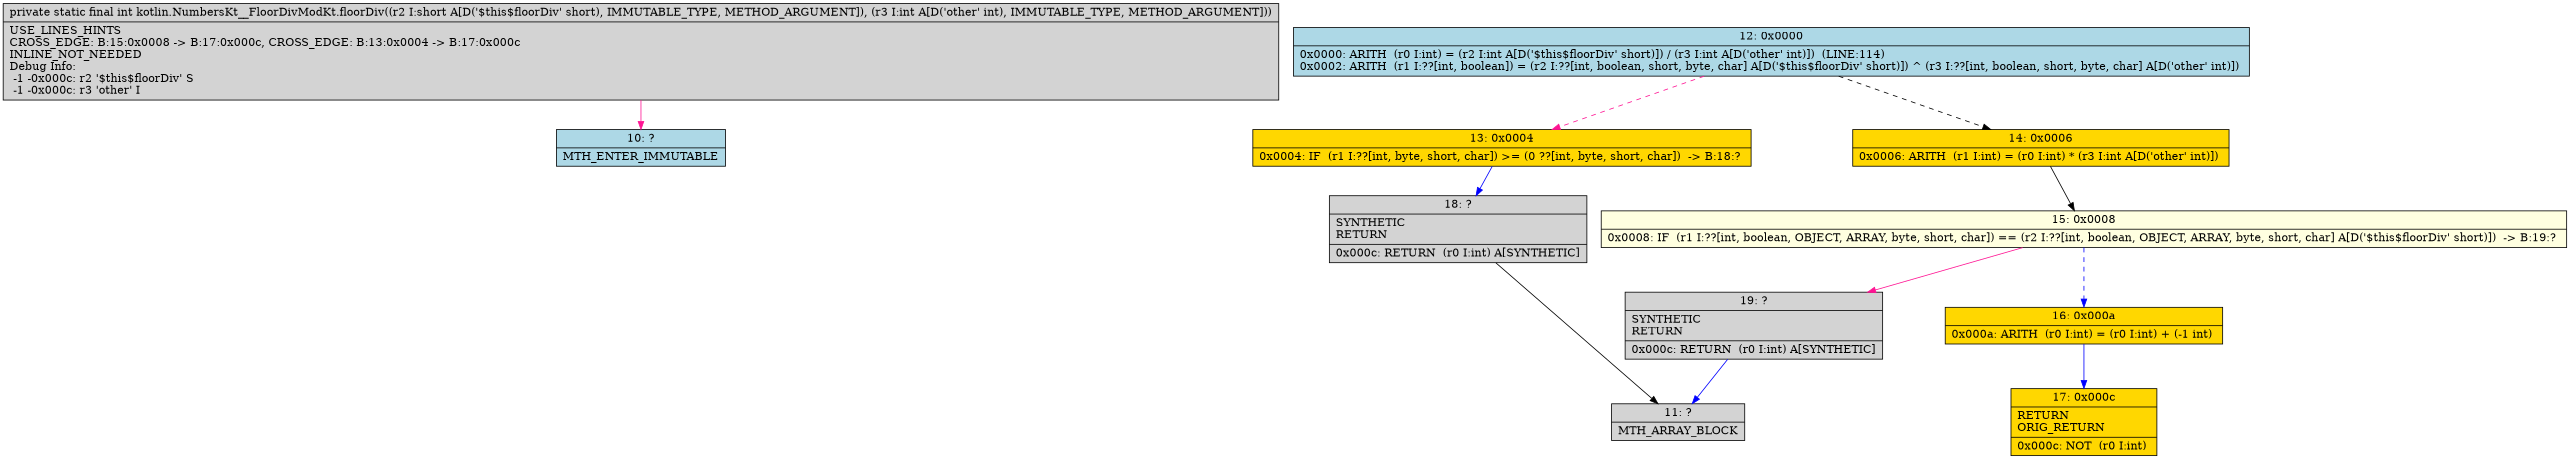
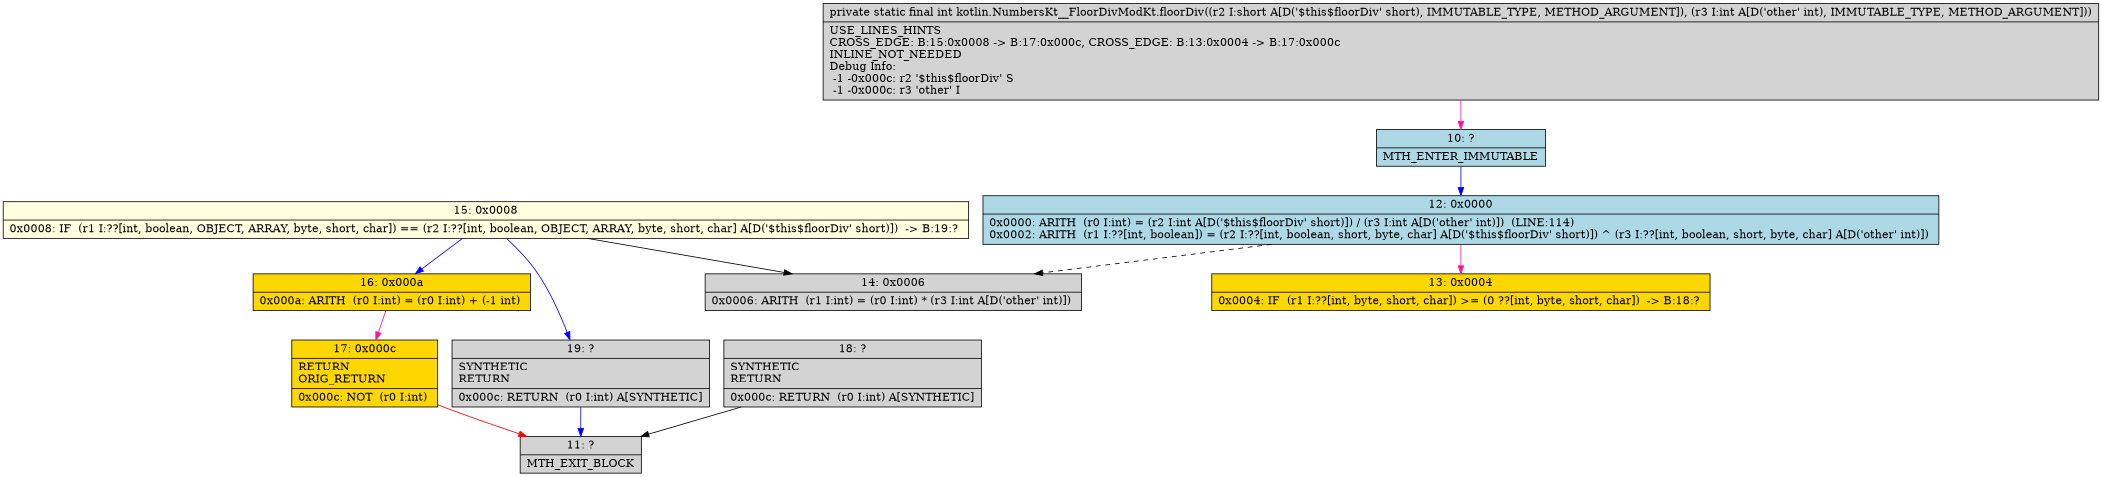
edge "12: 0x0000" -> "13: 0x0004": style dashed -> solid
node "14: 0x0006": fillcolor gold -> lightgrey
edge "10: ?" -> "12: 0x0000": added
edge "13: 0x0004" -> "18: ?": removed
edge "14: 0x0006" -> "15: 0x0008": reversed
edge "15: 0x0008" -> "19: ?": color deeppink -> blue
edge "15: 0x0008" -> "16: 0x000a": style dashed -> solid
edge "16: 0x000a" -> "17: 0x000c": color blue -> deeppink
edge "17: 0x000c" -> "11: ?": added
node "11: ?": text "MTH_ARRAY_BLOCK" -> "MTH_EXIT_BLOCK"
